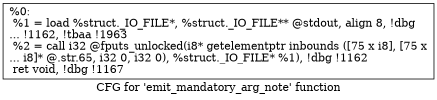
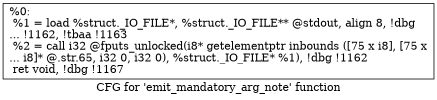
node "%0:": text "... !1162, !tbaa !1963" -> "... !1162, !tbaa !1163"
